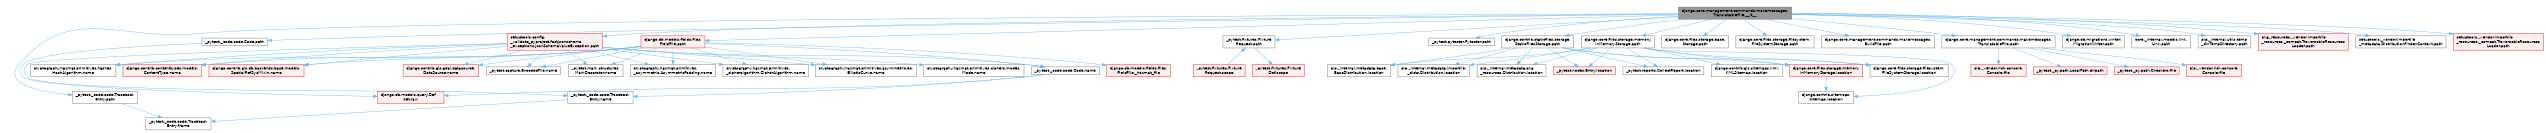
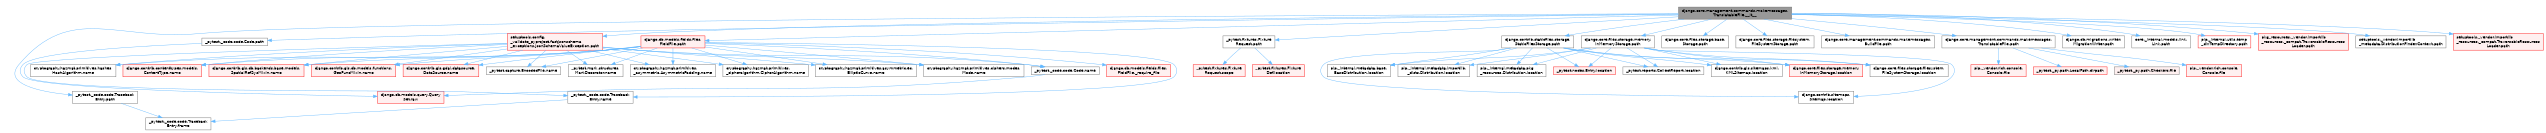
node "_pytest.pytester.Pytester.path": removed
node "pip._internal.utils.temp _dir.TempDirectory.path": color grey40 -> red
edge "django.db.models.fields.files. FieldFile.path" -> "cryptography.hazmat.primitives.ciphers.modes. Mode.name": added
edge "_pytest.fixtures.Fixture Request.scope" -> "_pytest.fixtures.Fixture Request.path": reversed
edge "django.contrib.staticfiles.storage. StaticFilesStorage.path" -> "django.contrib.gis.sitemaps.kml. KMLSitemap.location": added
node "django.contrib.gis.db.models.functions. GeoFuncMixin.name": added
node "django.db.models.fields.files. FieldFile._hazmat_file": label "django.db.models.fields.files. FieldFile._hazmat_file" -> "django.db.models.fields.files. FieldFile._require_file"
node "_pytest.fixtures.Fixture Def.scope": label "_pytest.fixtures.Fixture Def.scope" -> "_pytest.fixtures.Fixture Def.location"
node "_pytest._py.path.Checkers.file": color red -> grey40
edge "django.core.files.storage.memory. InMemoryStorage.location" -> "django.contrib.sitemaps. Sitemap.location": now "django.contrib.staticfiles.storage. StaticFilesStorage.path" -> "django.contrib.sitemaps. Sitemap.location"
edge "_pytest._code.code.Code.name" -> "_pytest._code.code.Traceback Entry.name": now "django.db.models.fields.files. FieldFile.path" -> "_pytest._code.code.Traceback Entry.name"
node "django.db.models.query.Def Set.raw": label "django.db.models.query.Def Set.raw" -> "django.db.models.query.Query Set.raw"
